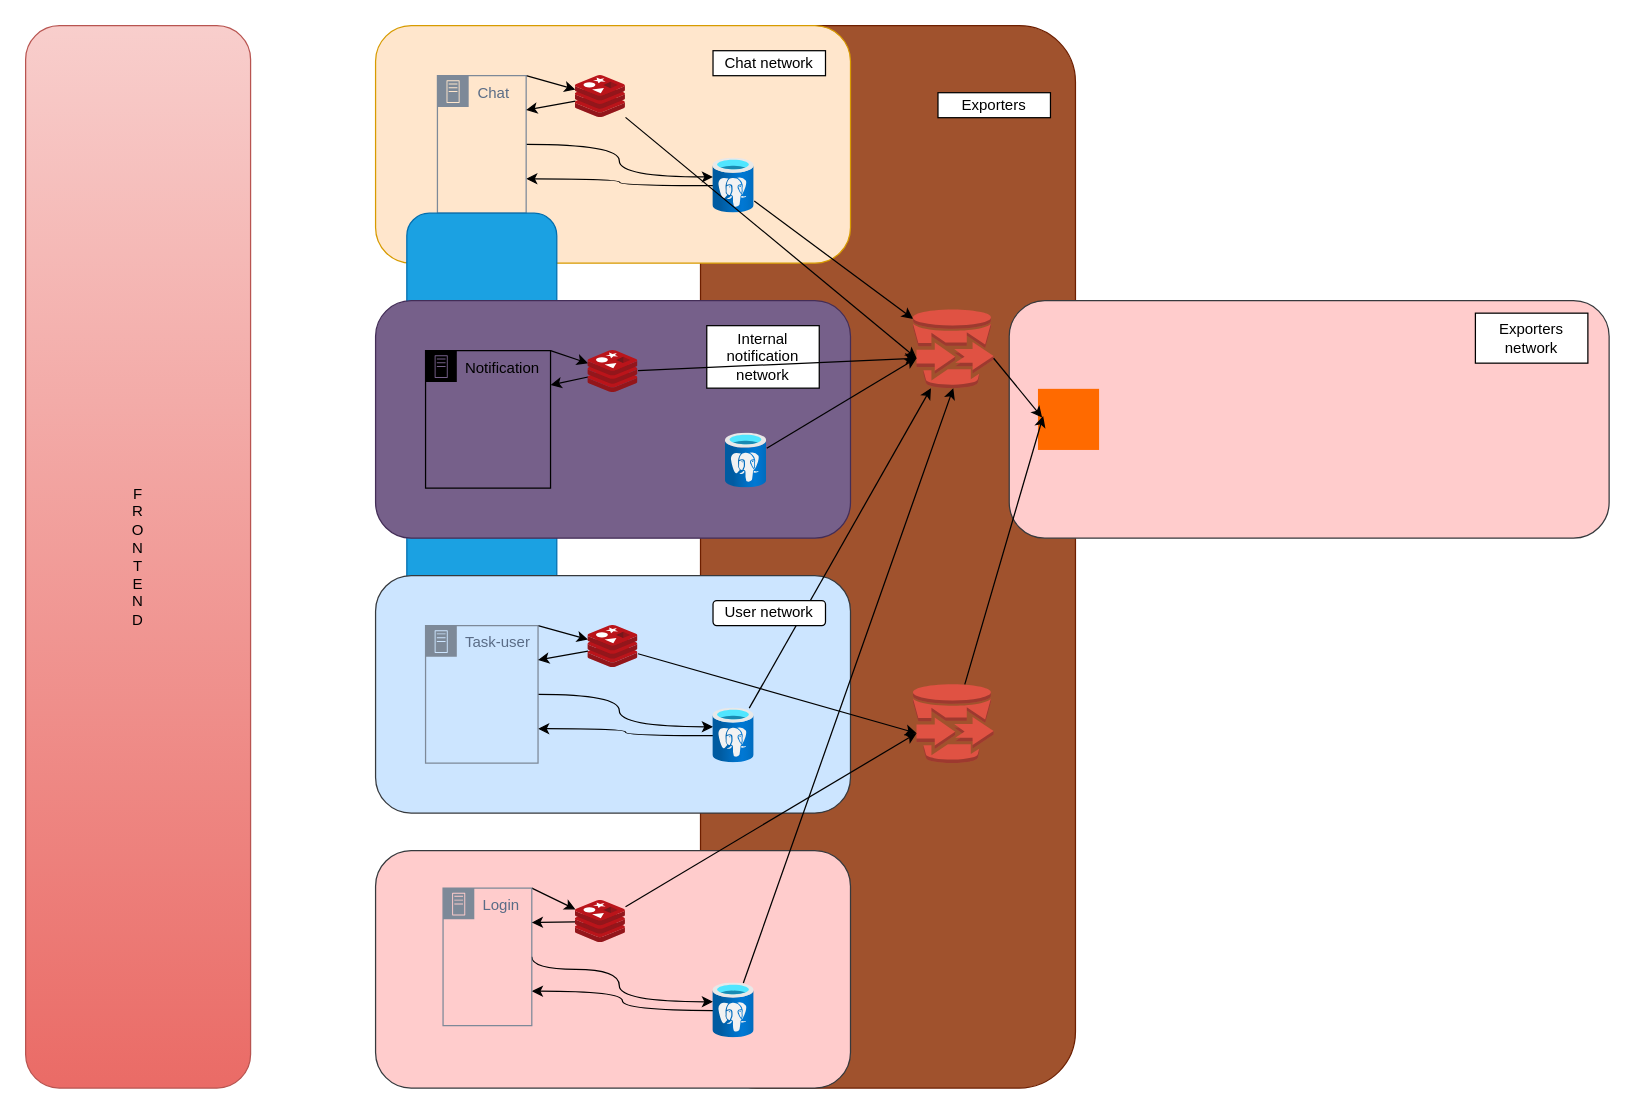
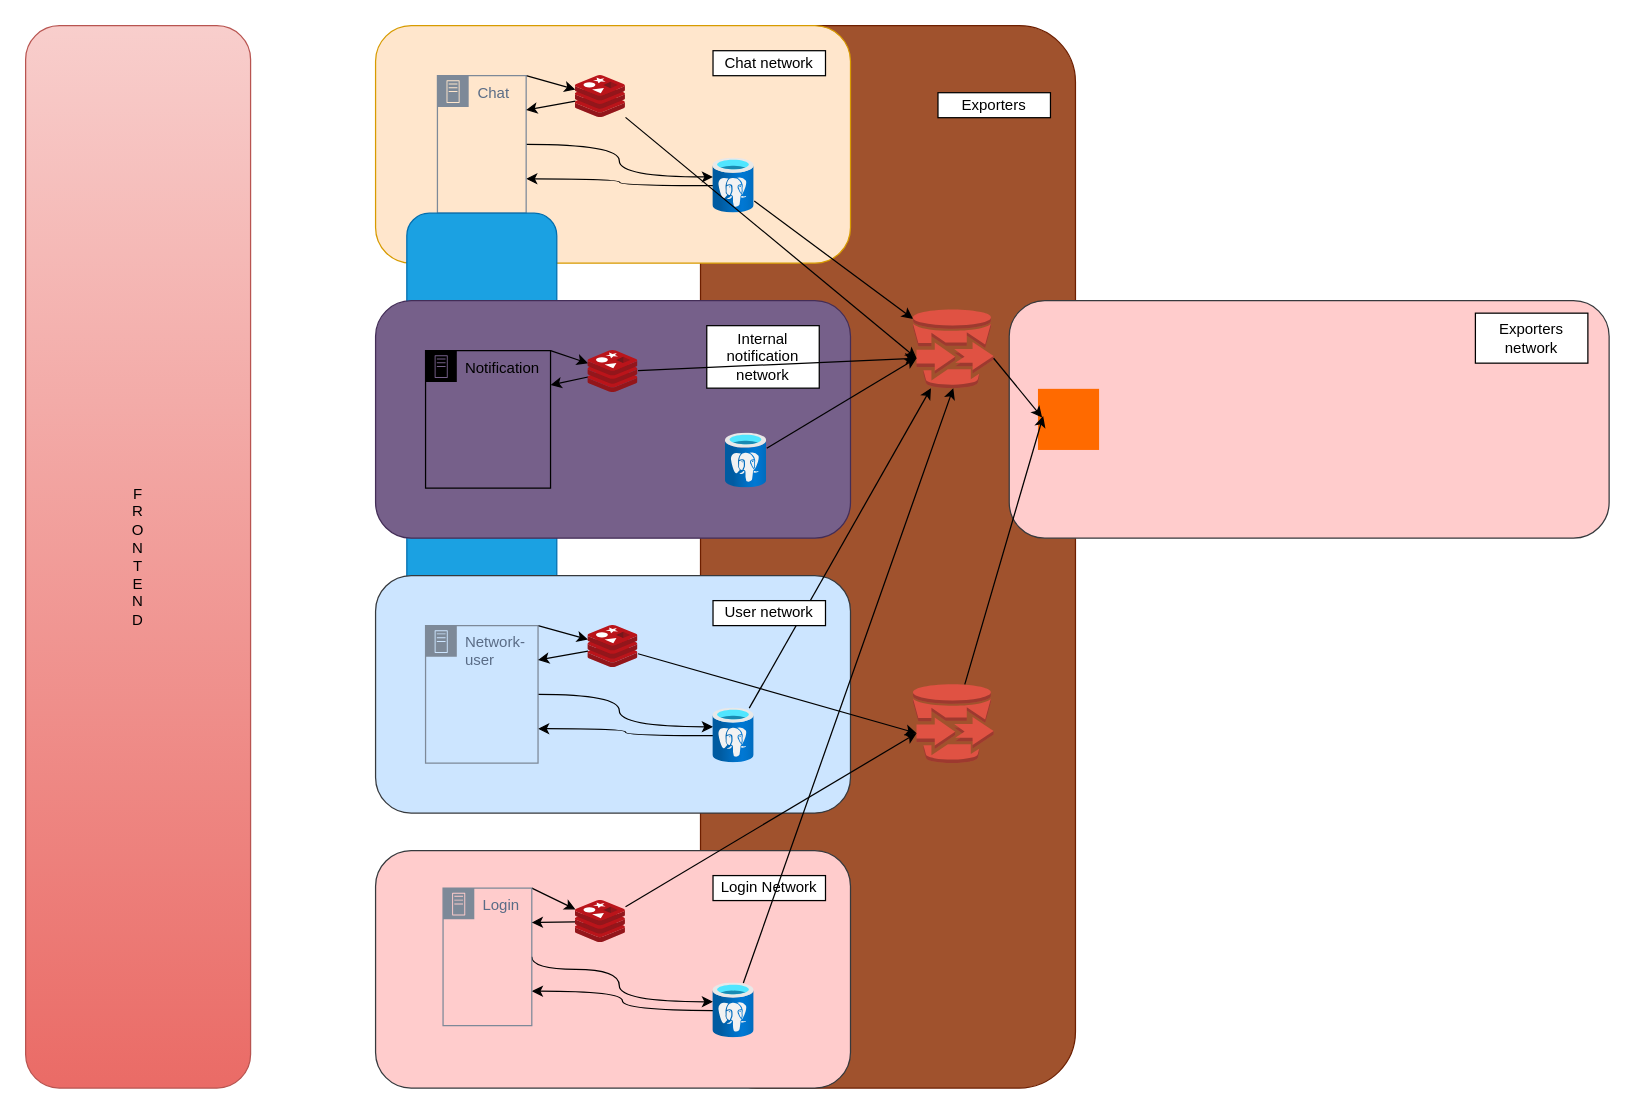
node "User network": shape rounded rectangle -> rectangle
node "Task-user": label "Task-user" -> "Network-user"
node "Login Network": added
